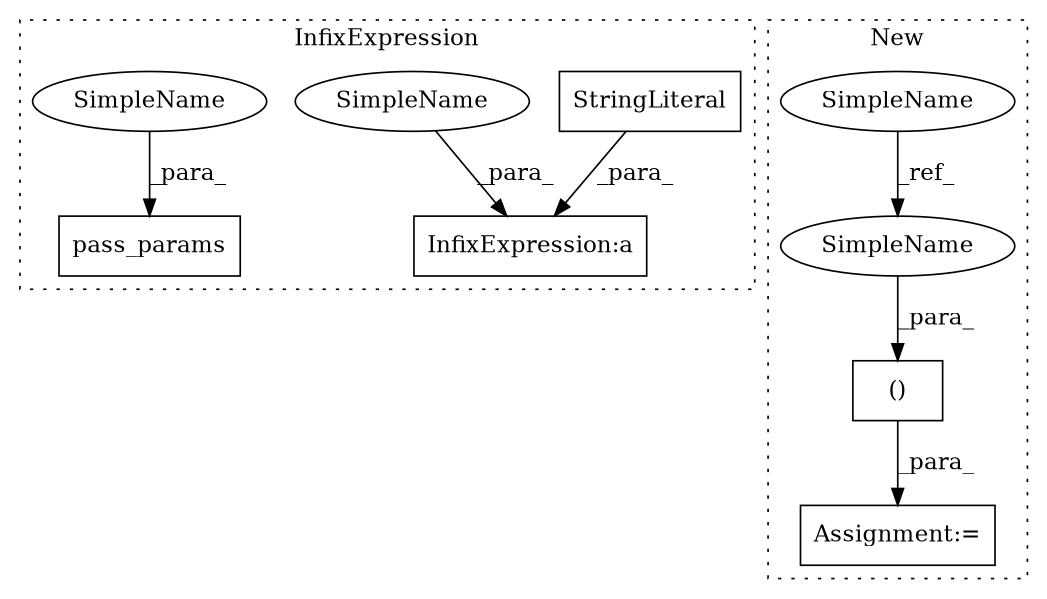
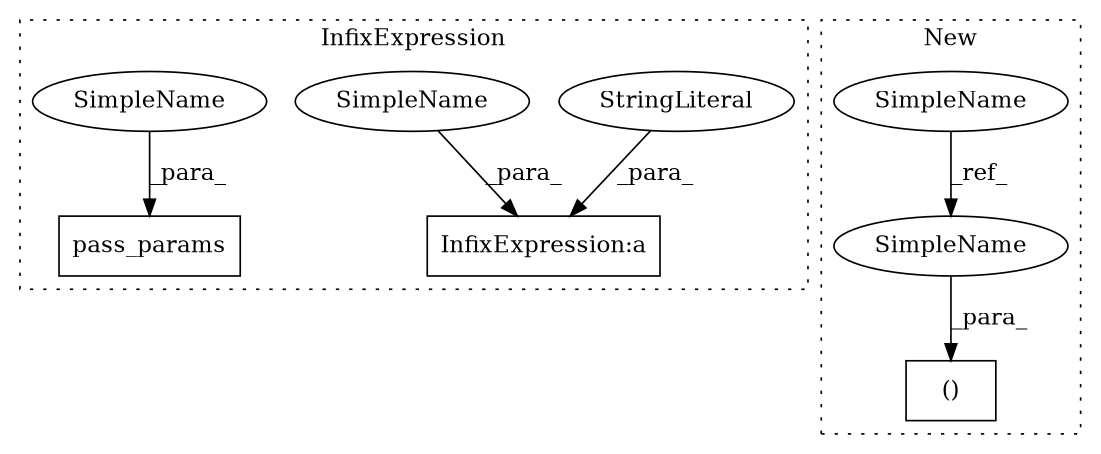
node "StringLiteral": shape box -> ellipse
node "Assignment:=": removed
